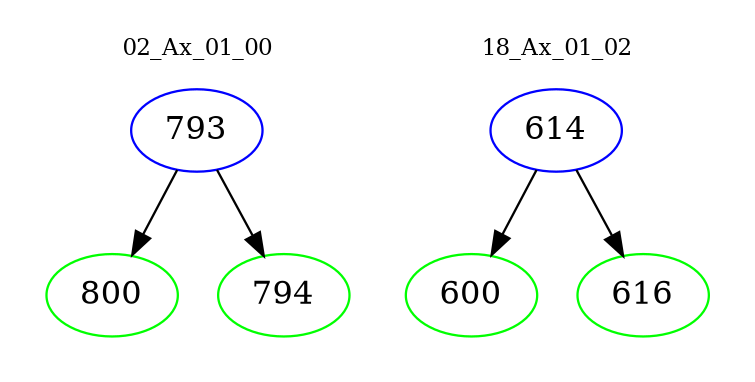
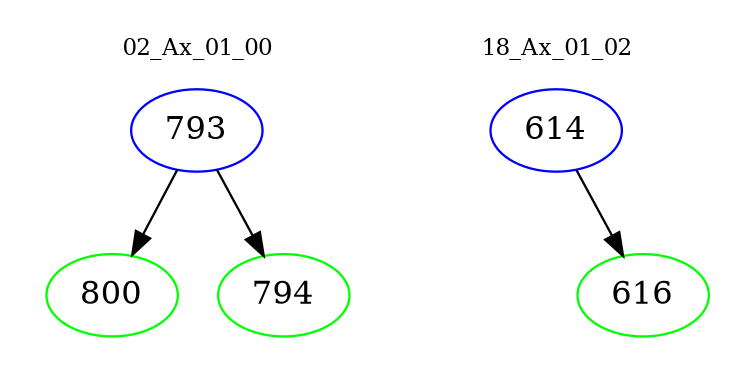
node "600": removed
